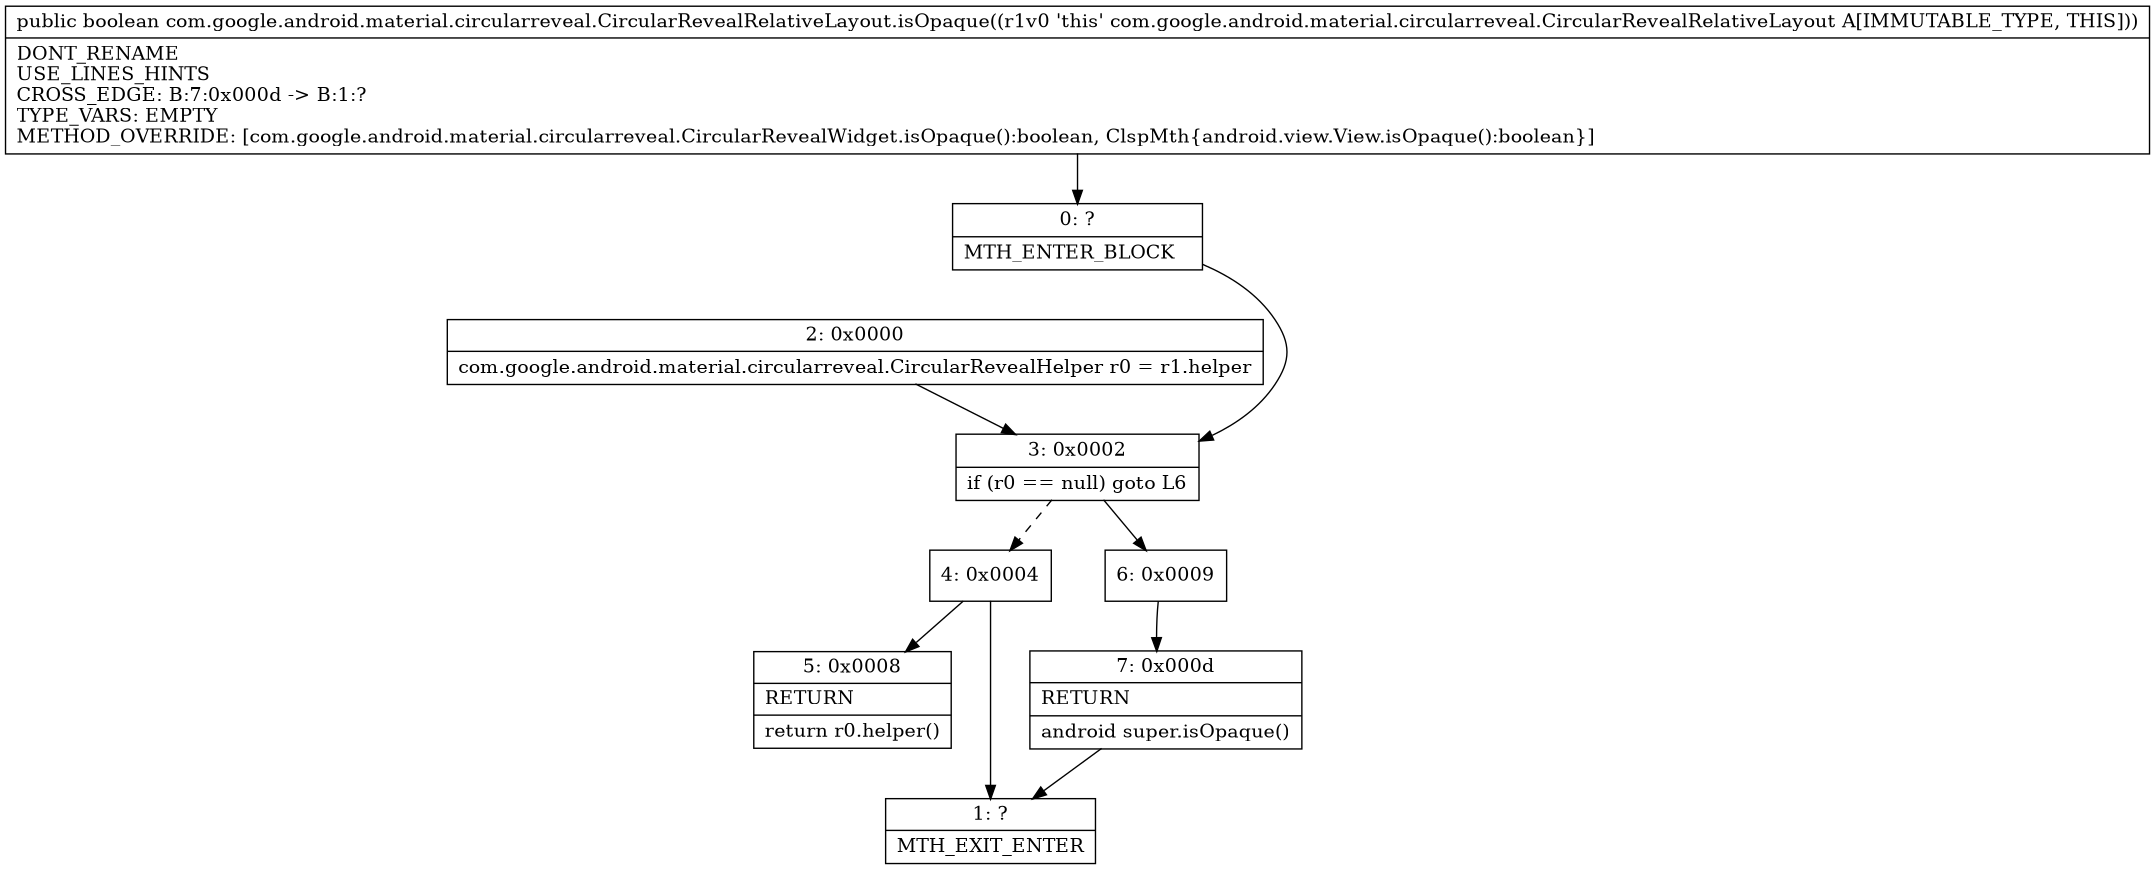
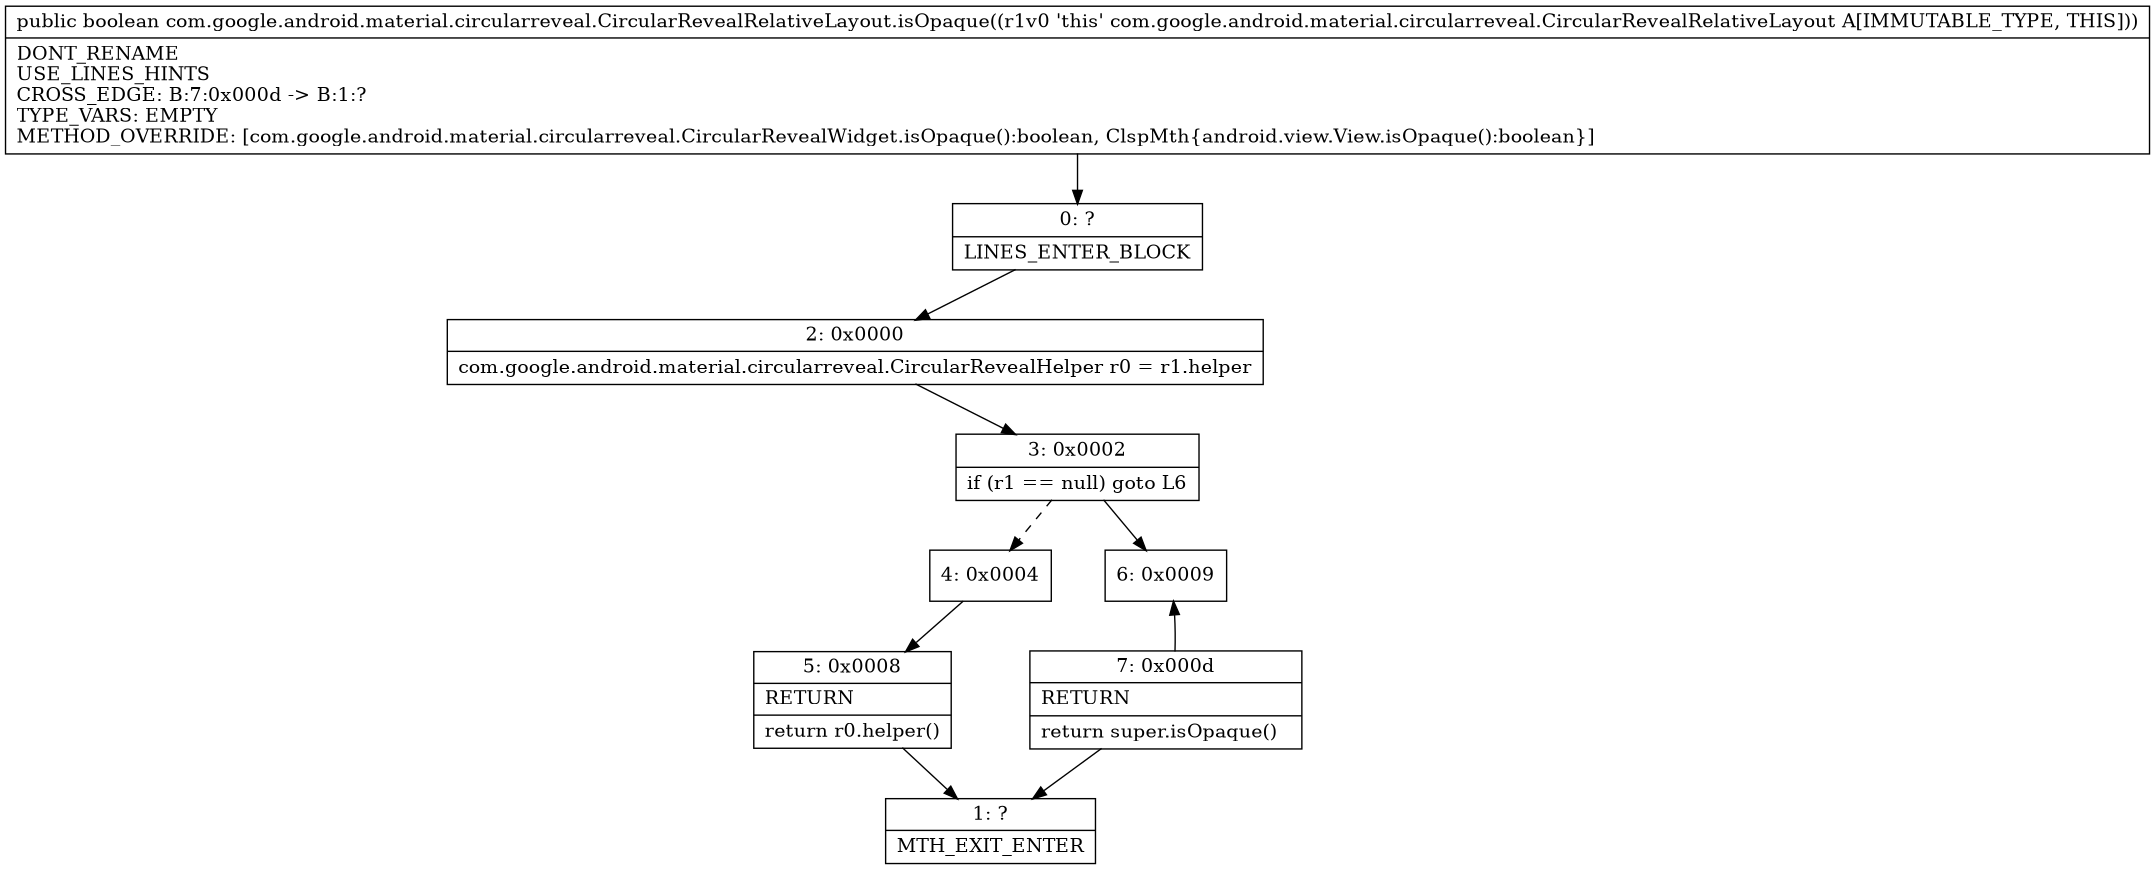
node "0: ?": text "MTH_ENTER_BLOCK" -> "LINES_ENTER_BLOCK"
edge "0: ?" -> "3: 0x0002": now "0: ?" -> "2: 0x0000"
node "3: 0x0002": text "if (r0 == null) goto L6" -> "if (r1 == null) goto L6"
edge "6: 0x0009" -> "7: 0x000d": reversed
edge "4: 0x0004" -> "1: ?": now "5: 0x0008" -> "1: ?"
node "7: 0x000d": text "android super.isOpaque()" -> "return super.isOpaque()"
